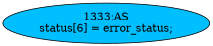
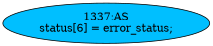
node "1333:AS status[6] = error_status;": label "1333:AS status[6] = error_status;" -> "1337:AS status[6] = error_status;"
